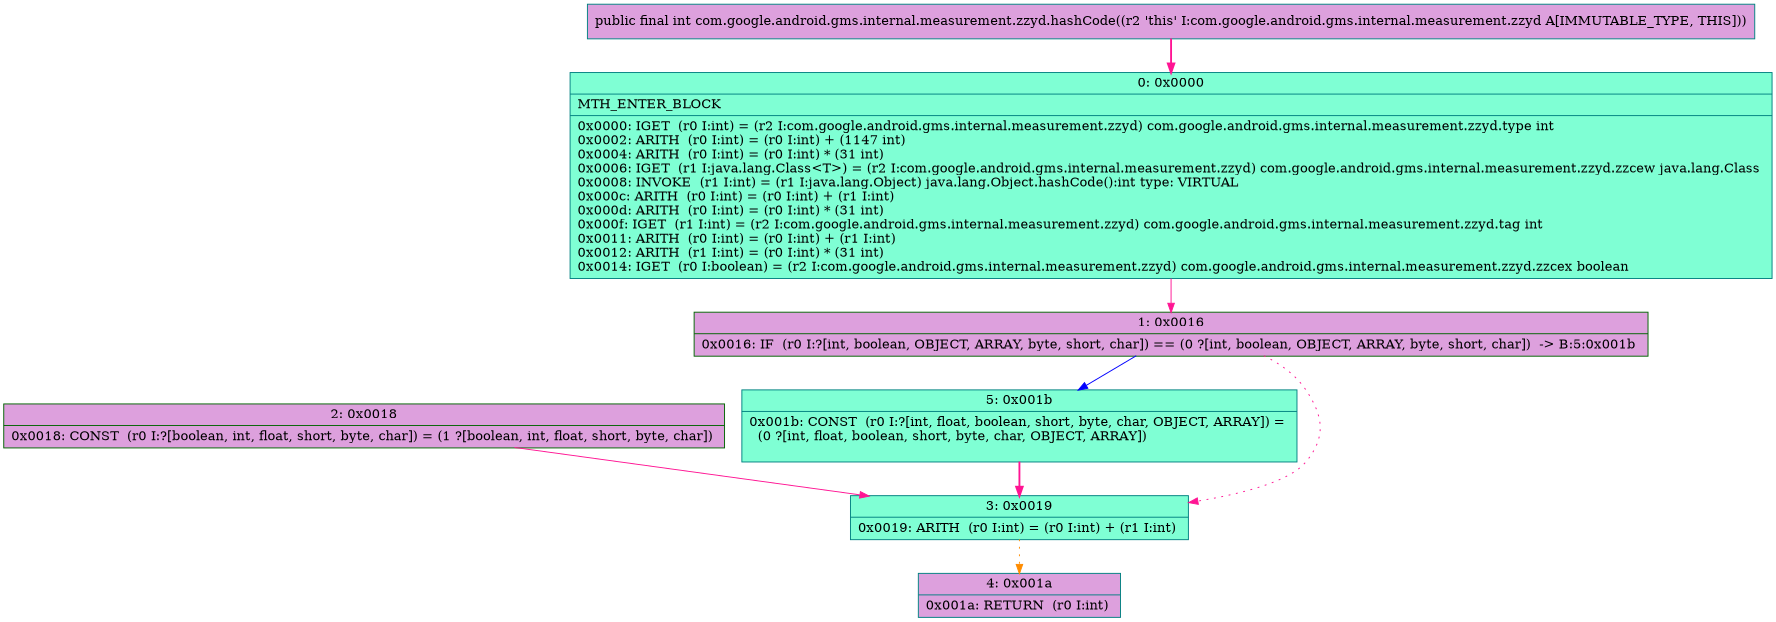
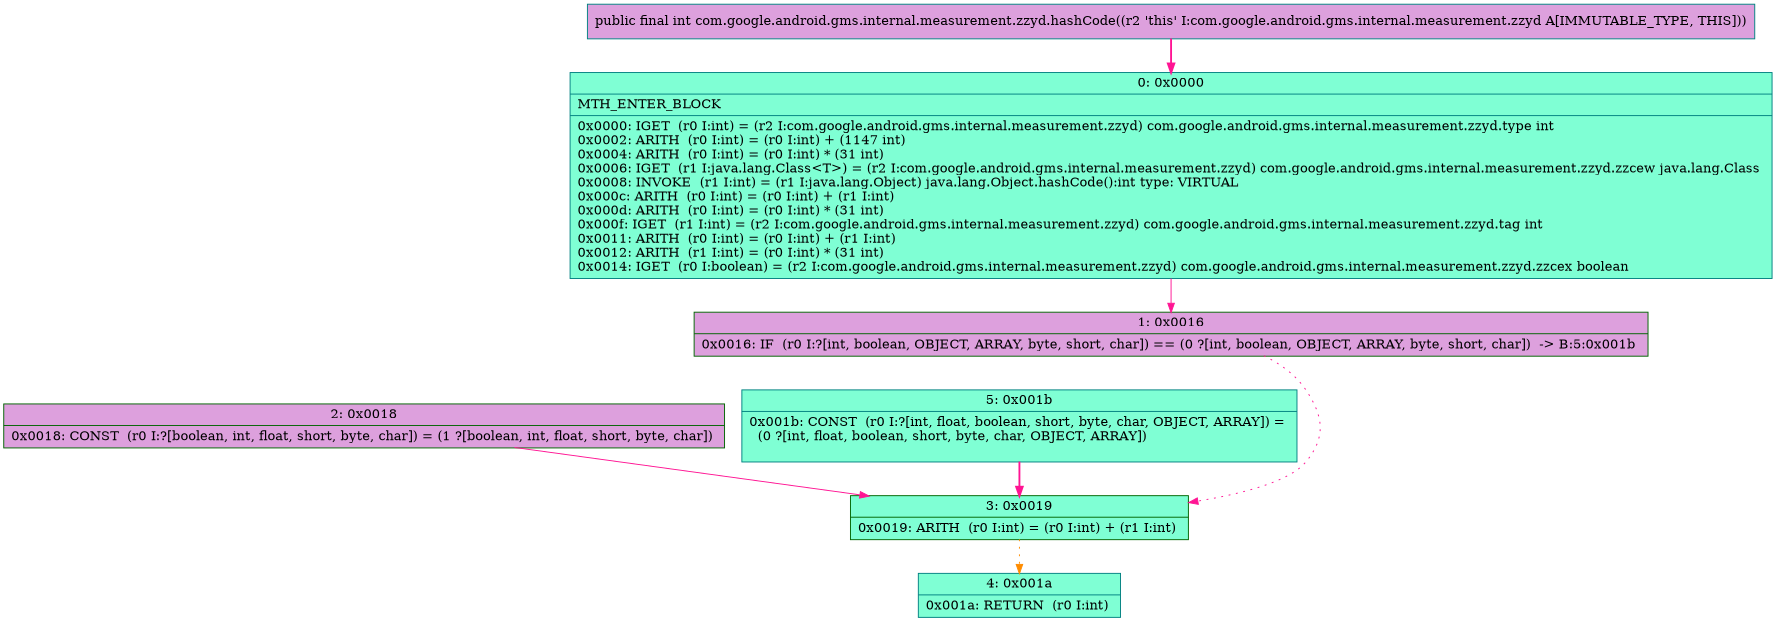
edge "1: 0x0016" -> "5: 0x001b": removed
node "3: 0x0019": color teal -> darkgreen
node "4: 0x001a": fillcolor plum -> aquamarine
